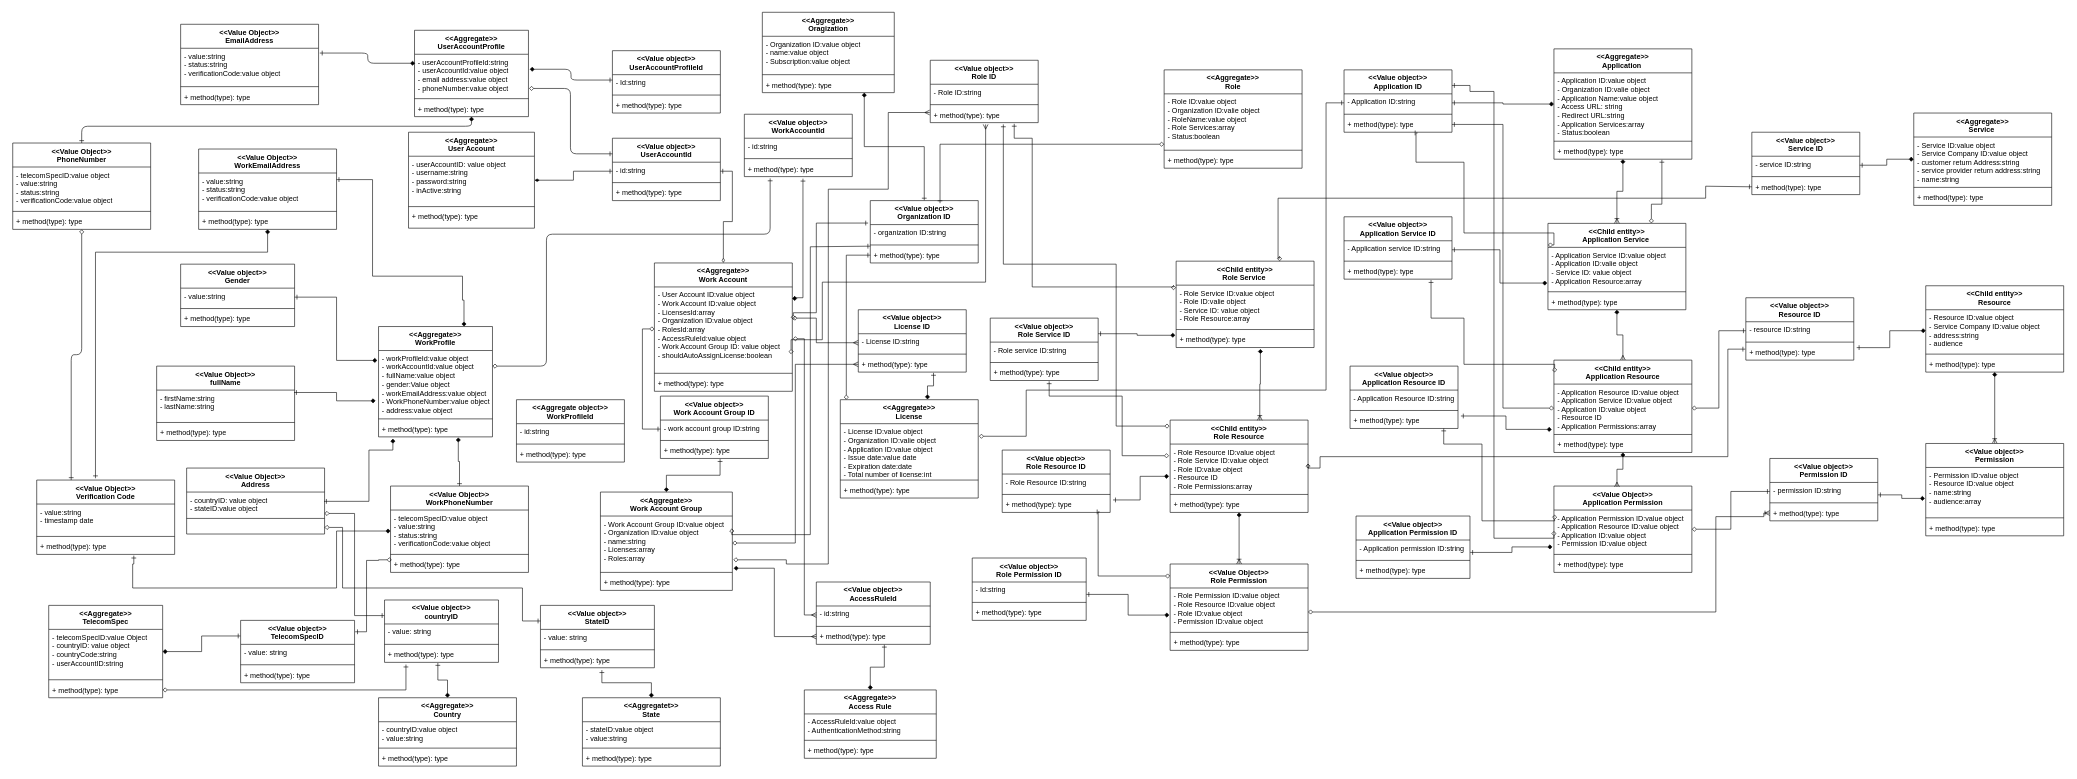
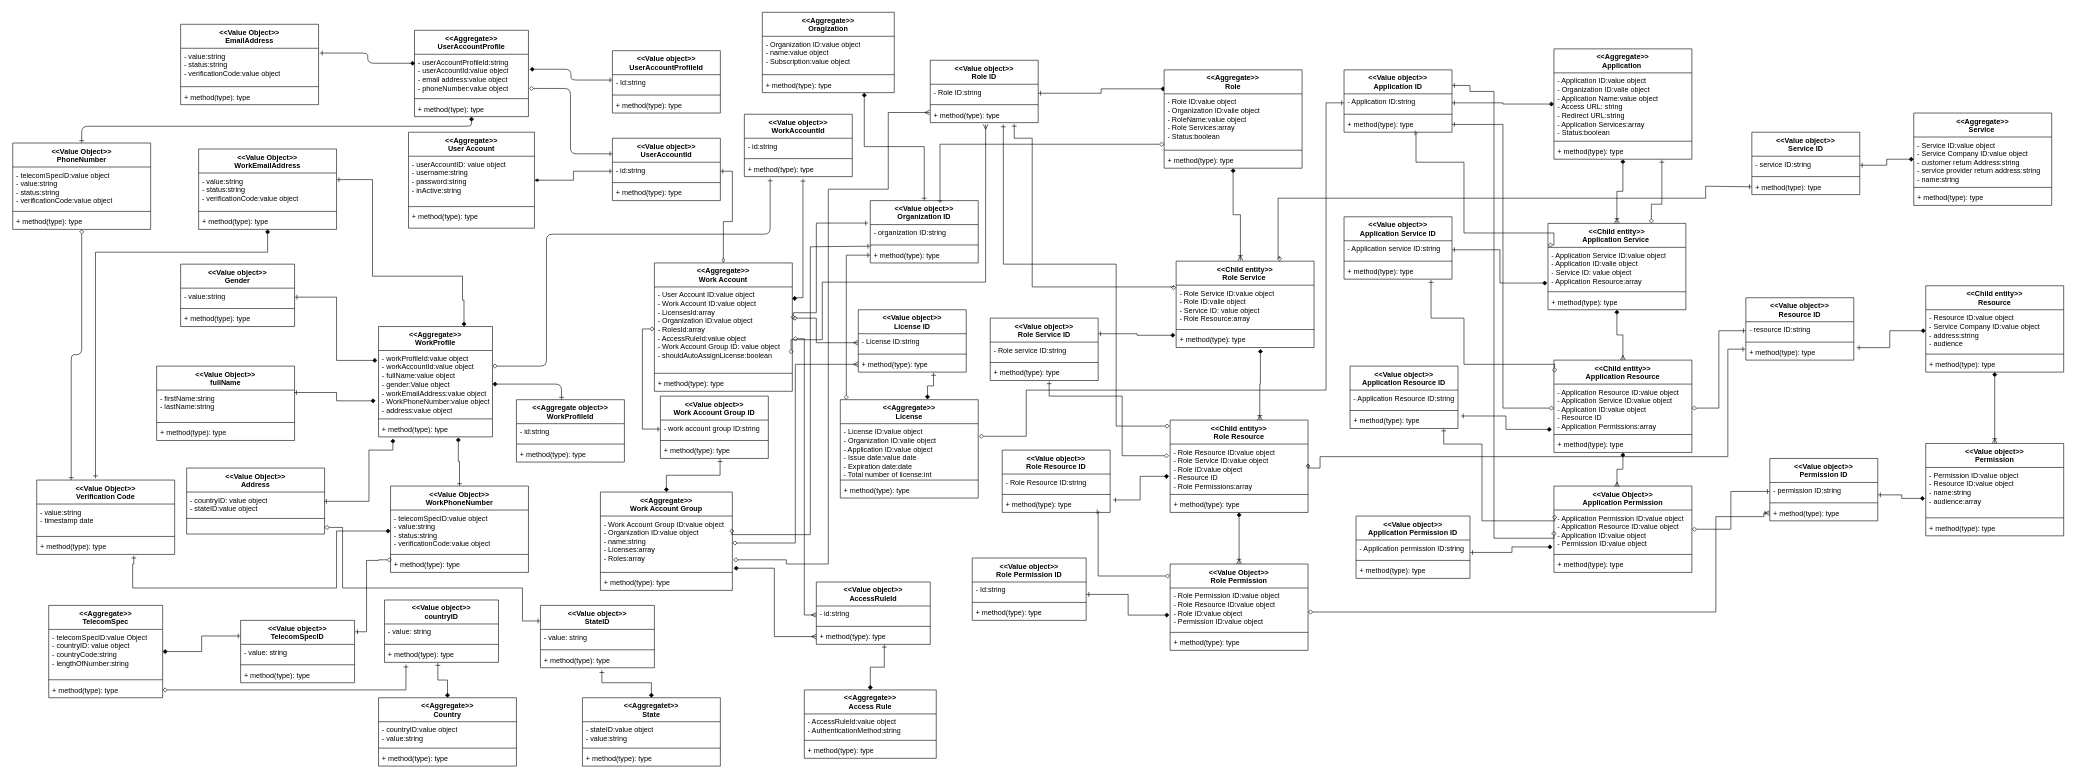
edge "- Role ID:string" -- "<<Aggregate>> Role": added
edge "<<Aggregate>> Role" -- "<<Child entity>> Role Service": added
edge "- workProfileId:value object - workAccountId:value object - fullName:value object - gender:Value object - workEmailAddress:value object - WorkPhoneNumber:value object - address:value object" -- "<<Aggregate object>> WorkProfileId": added
edge "- countryID: value object - stateID:value object" -- "<<Value object>> countryID": removed
node "- telecomSpecID:value Object - countryID: value object - countryCode:string - userAccountID:string": label "- telecomSpecID:value Object - countryID: value object - countryCode:string - userAccountID:string" -> "- telecomSpecID:value Object - countryID: value object - countryCode:string - lengthOfNumber:string"
